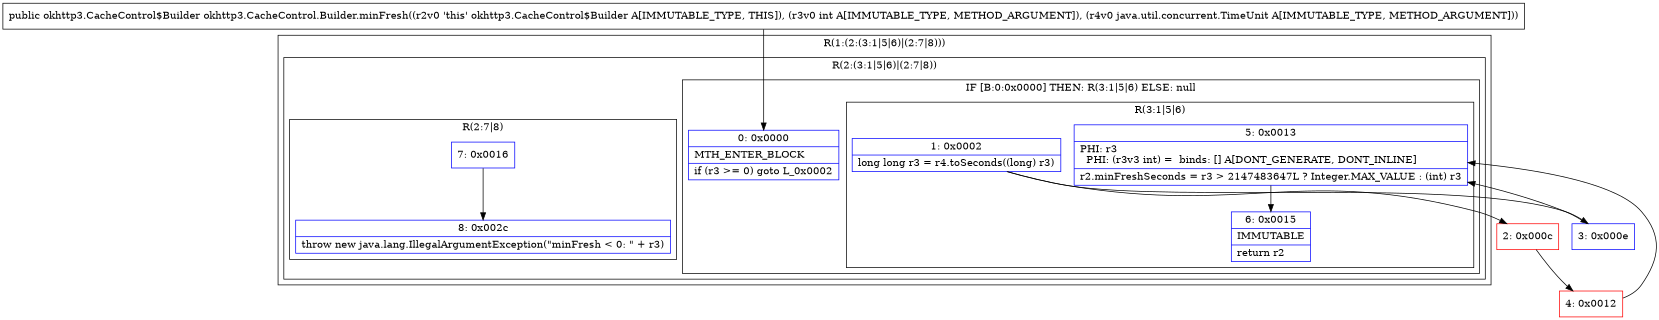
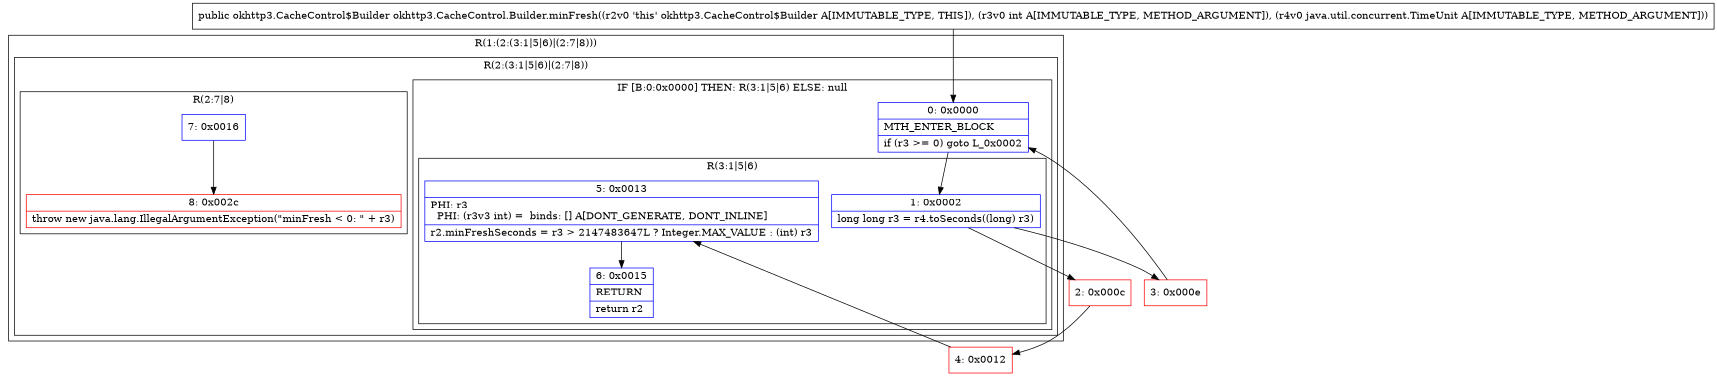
edge "0: 0x0000" -> "1: 0x0002": added
edge "3: 0x000e" -> "5: 0x0013": now "3: 0x000e" -> "0: 0x0000"
node "6: 0x0015": text "IMMUTABLE" -> "RETURN"
node "8: 0x002c": color blue -> red
node "3: 0x000e": color blue -> red
